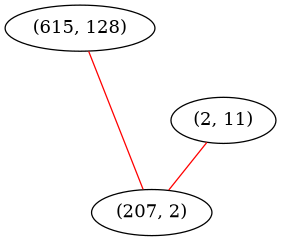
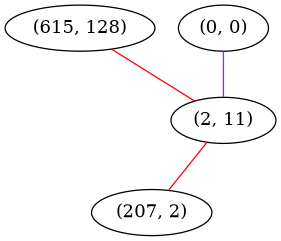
node "(0, 0)": added
edge "(615, 128)" -- "(207, 2)": now "(615, 128)" -- "(2, 11)"
